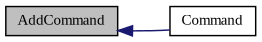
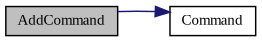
edge "Command" -> "AddCommand": reversed
